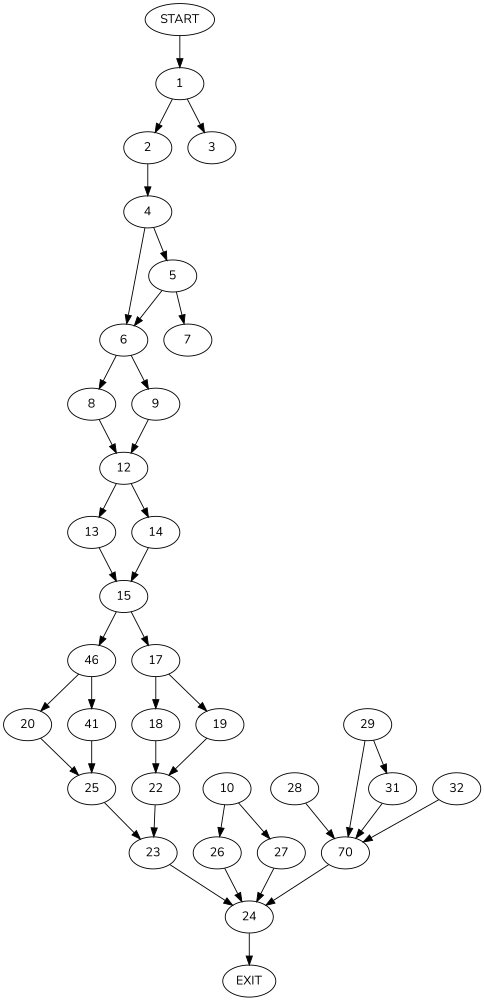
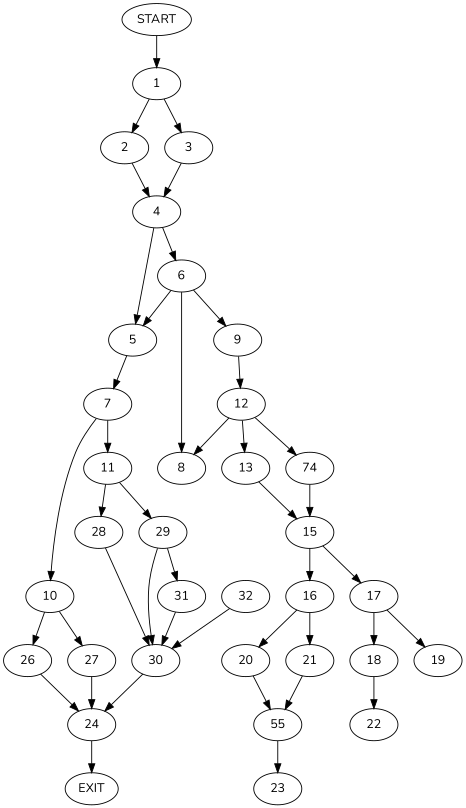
edge "3" -> "4": added
edge "5" -> "6": reversed
edge "8" -> "12": reversed
node "11": added
edge "7" -> "10": added
node "14": label "14" -> "74"
node "46": label "46" -> "16"
node "41": label "41" -> "21"
edge "19" -> "22": removed
node "25": label "25" -> "55"
edge "22" -> "23": removed
node "70": label "70" -> "30"
edge "23" -> "24": removed
